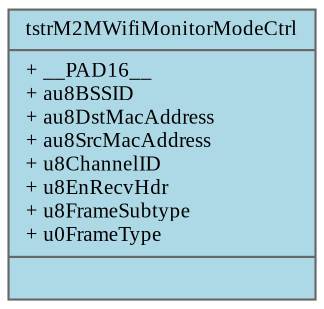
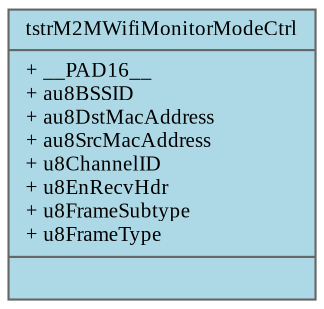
node "tstrM2MWifiMonitorModeCtrl": text "+ u0FrameType" -> "+ u8FrameType"
